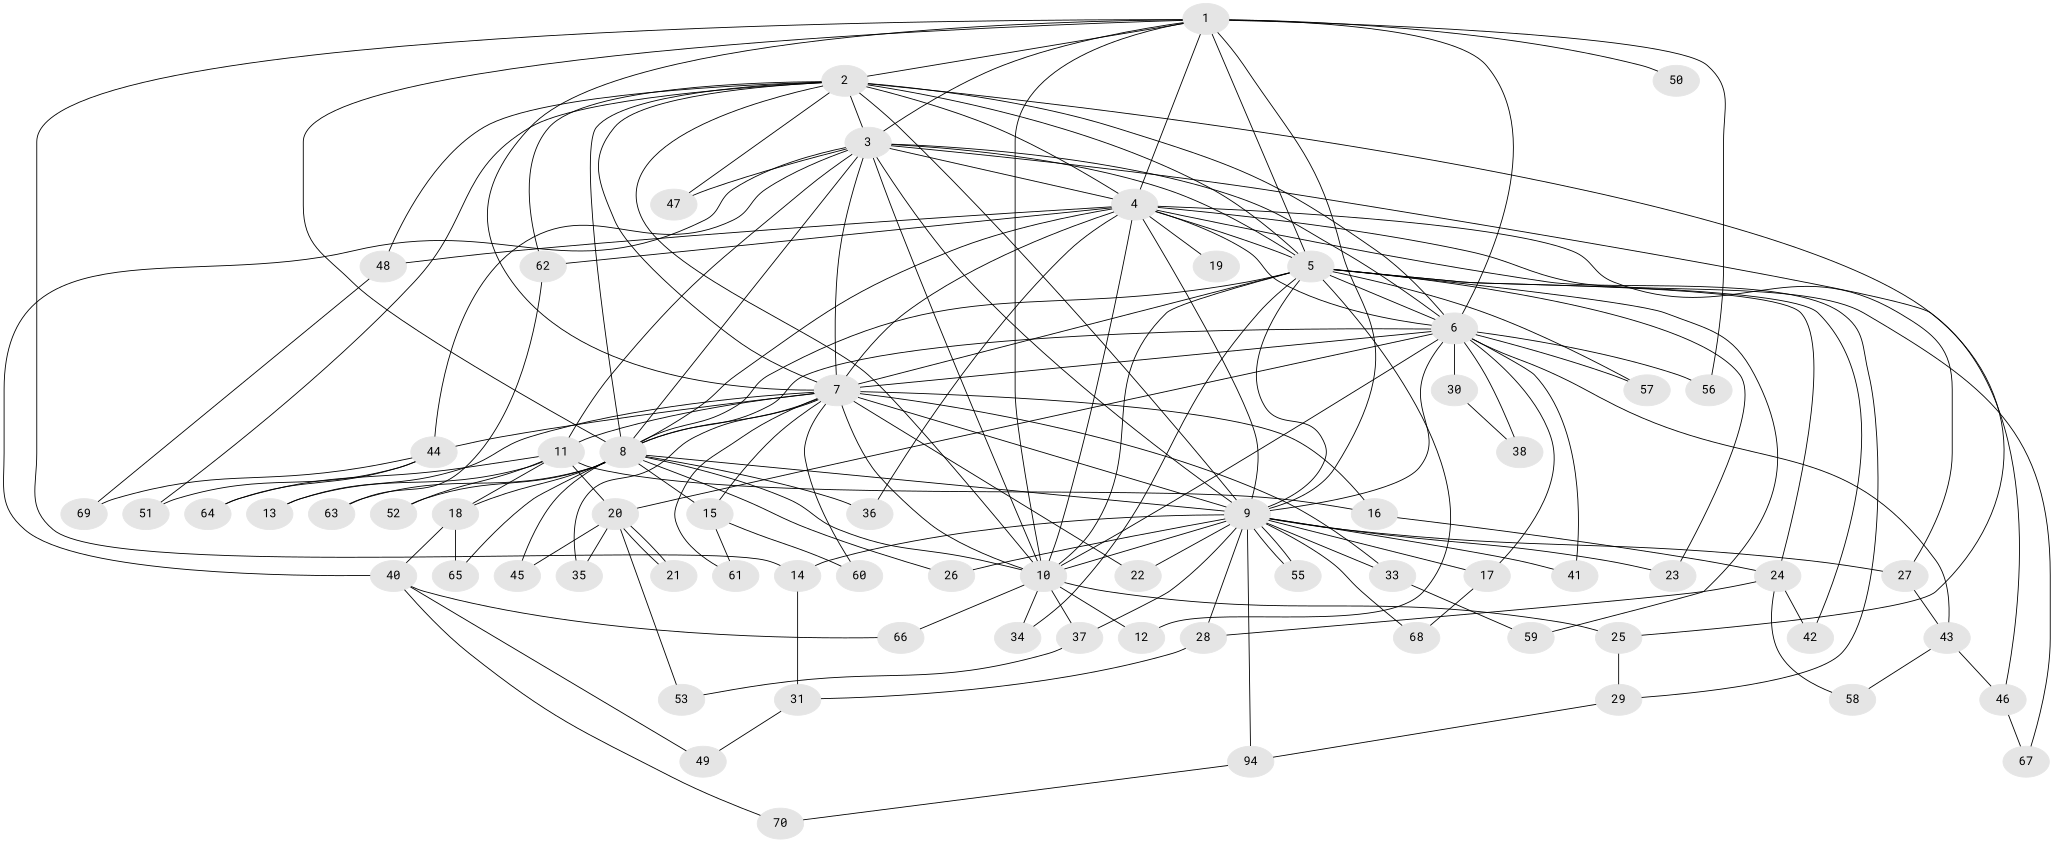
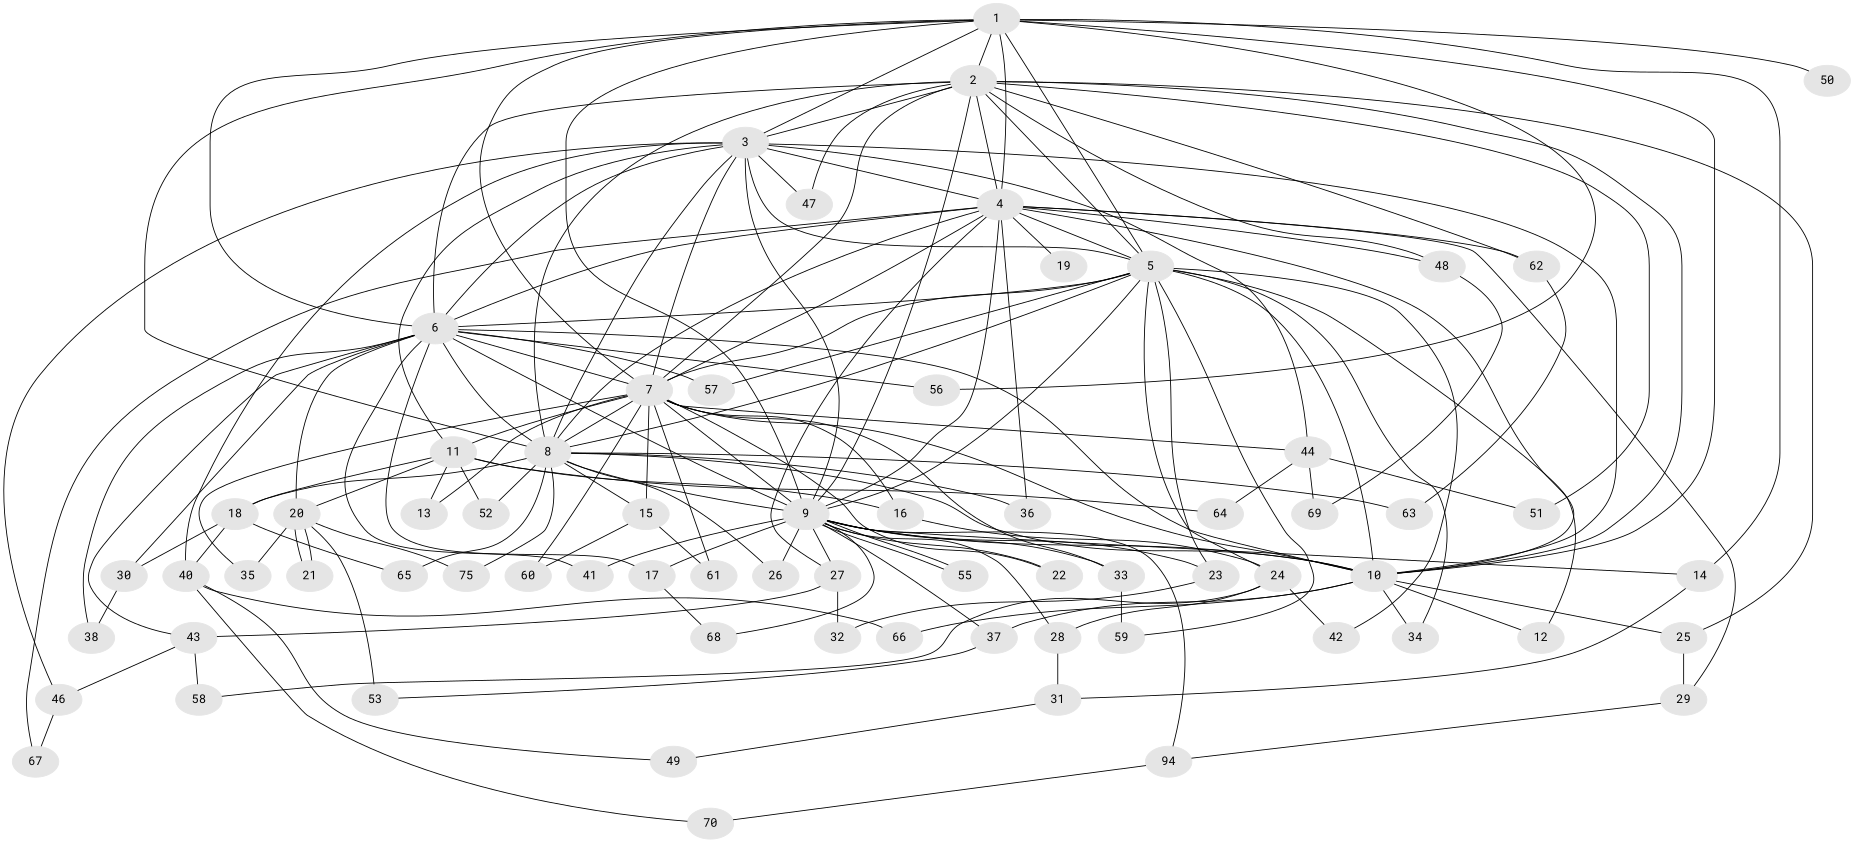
edge "18" -- "30": added
node "45": label "45" -> "75"
node "32": added
